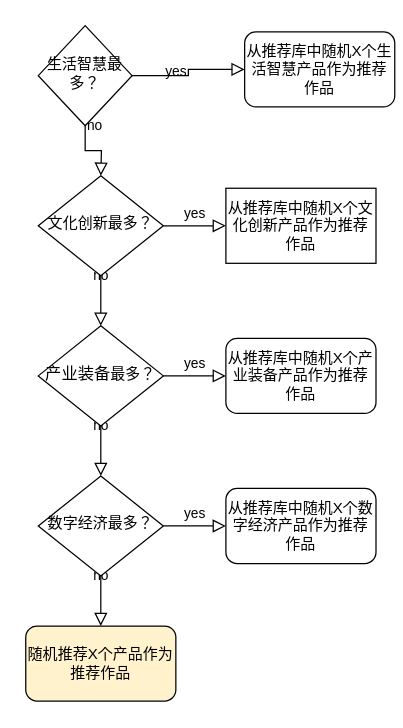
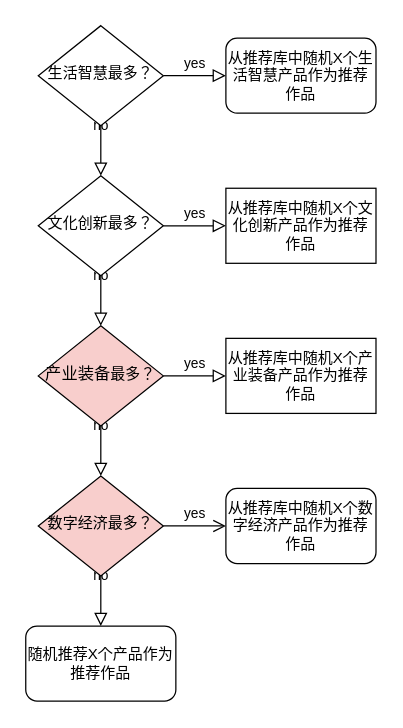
node "从推荐库中随机X个生活智慧产品作为推荐作品": moved (319, 69) -> (301, 76)
node "生活智慧最多？": size 94x100 -> 125x100
node "产业装备最多？": fillcolor #ffffff -> #f8cecc
node "从推荐库中随机X个产业装备产品作为推荐作品": shape rounded rectangle -> rectangle
node "数字经济最多？": fillcolor #ffffff -> #f8cecc
edge "数字经济最多？" -> "从推荐库中随机X个数字经济产品作为推荐作品": arrowhead block -> open
node "随机推荐X个产品作为推荐作品": fillcolor #fff2cc -> #ffffff
